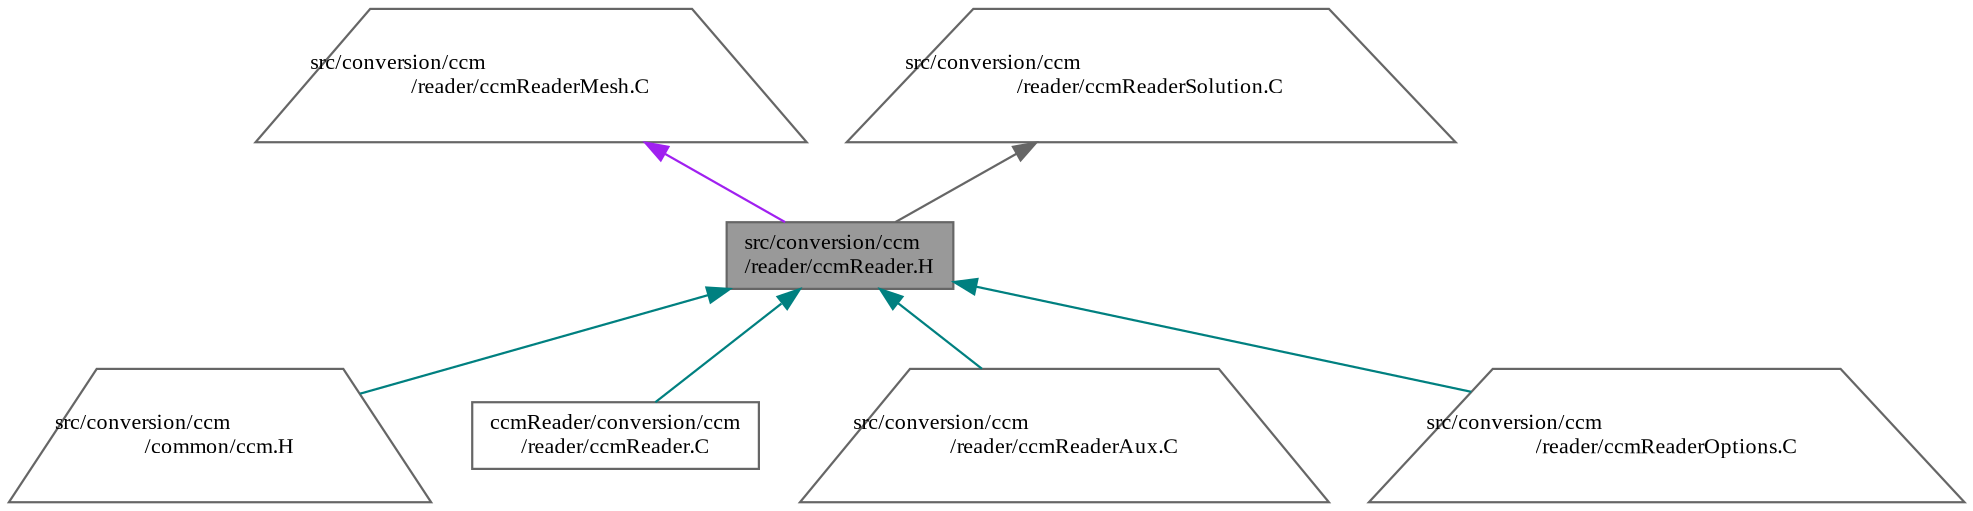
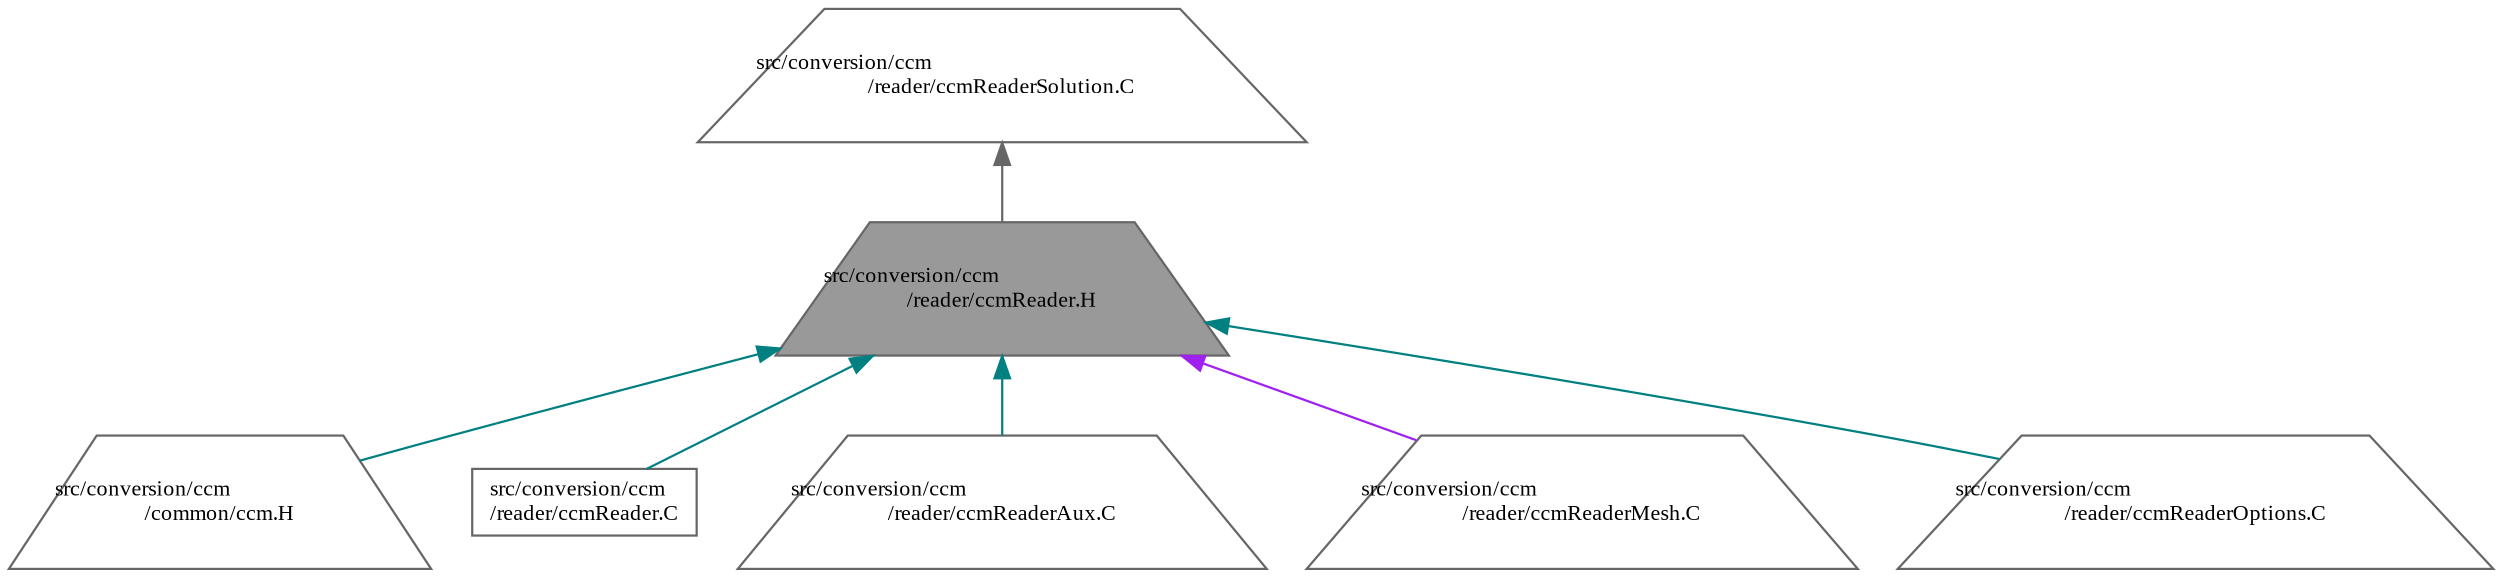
edge "src/conversion/ccm /reader/ccmReader.H" -> "src/conversion/ccm /reader/ccmReaderMesh.C": reversed
node "src/conversion/ccm /reader/ccmReader.H": shape box -> trapezium
node "ccmReader/conversion/ccm /reader/ccmReader.C": label "ccmReader/conversion/ccm /reader/ccmReader.C" -> "src/conversion/ccm /reader/ccmReader.C"
